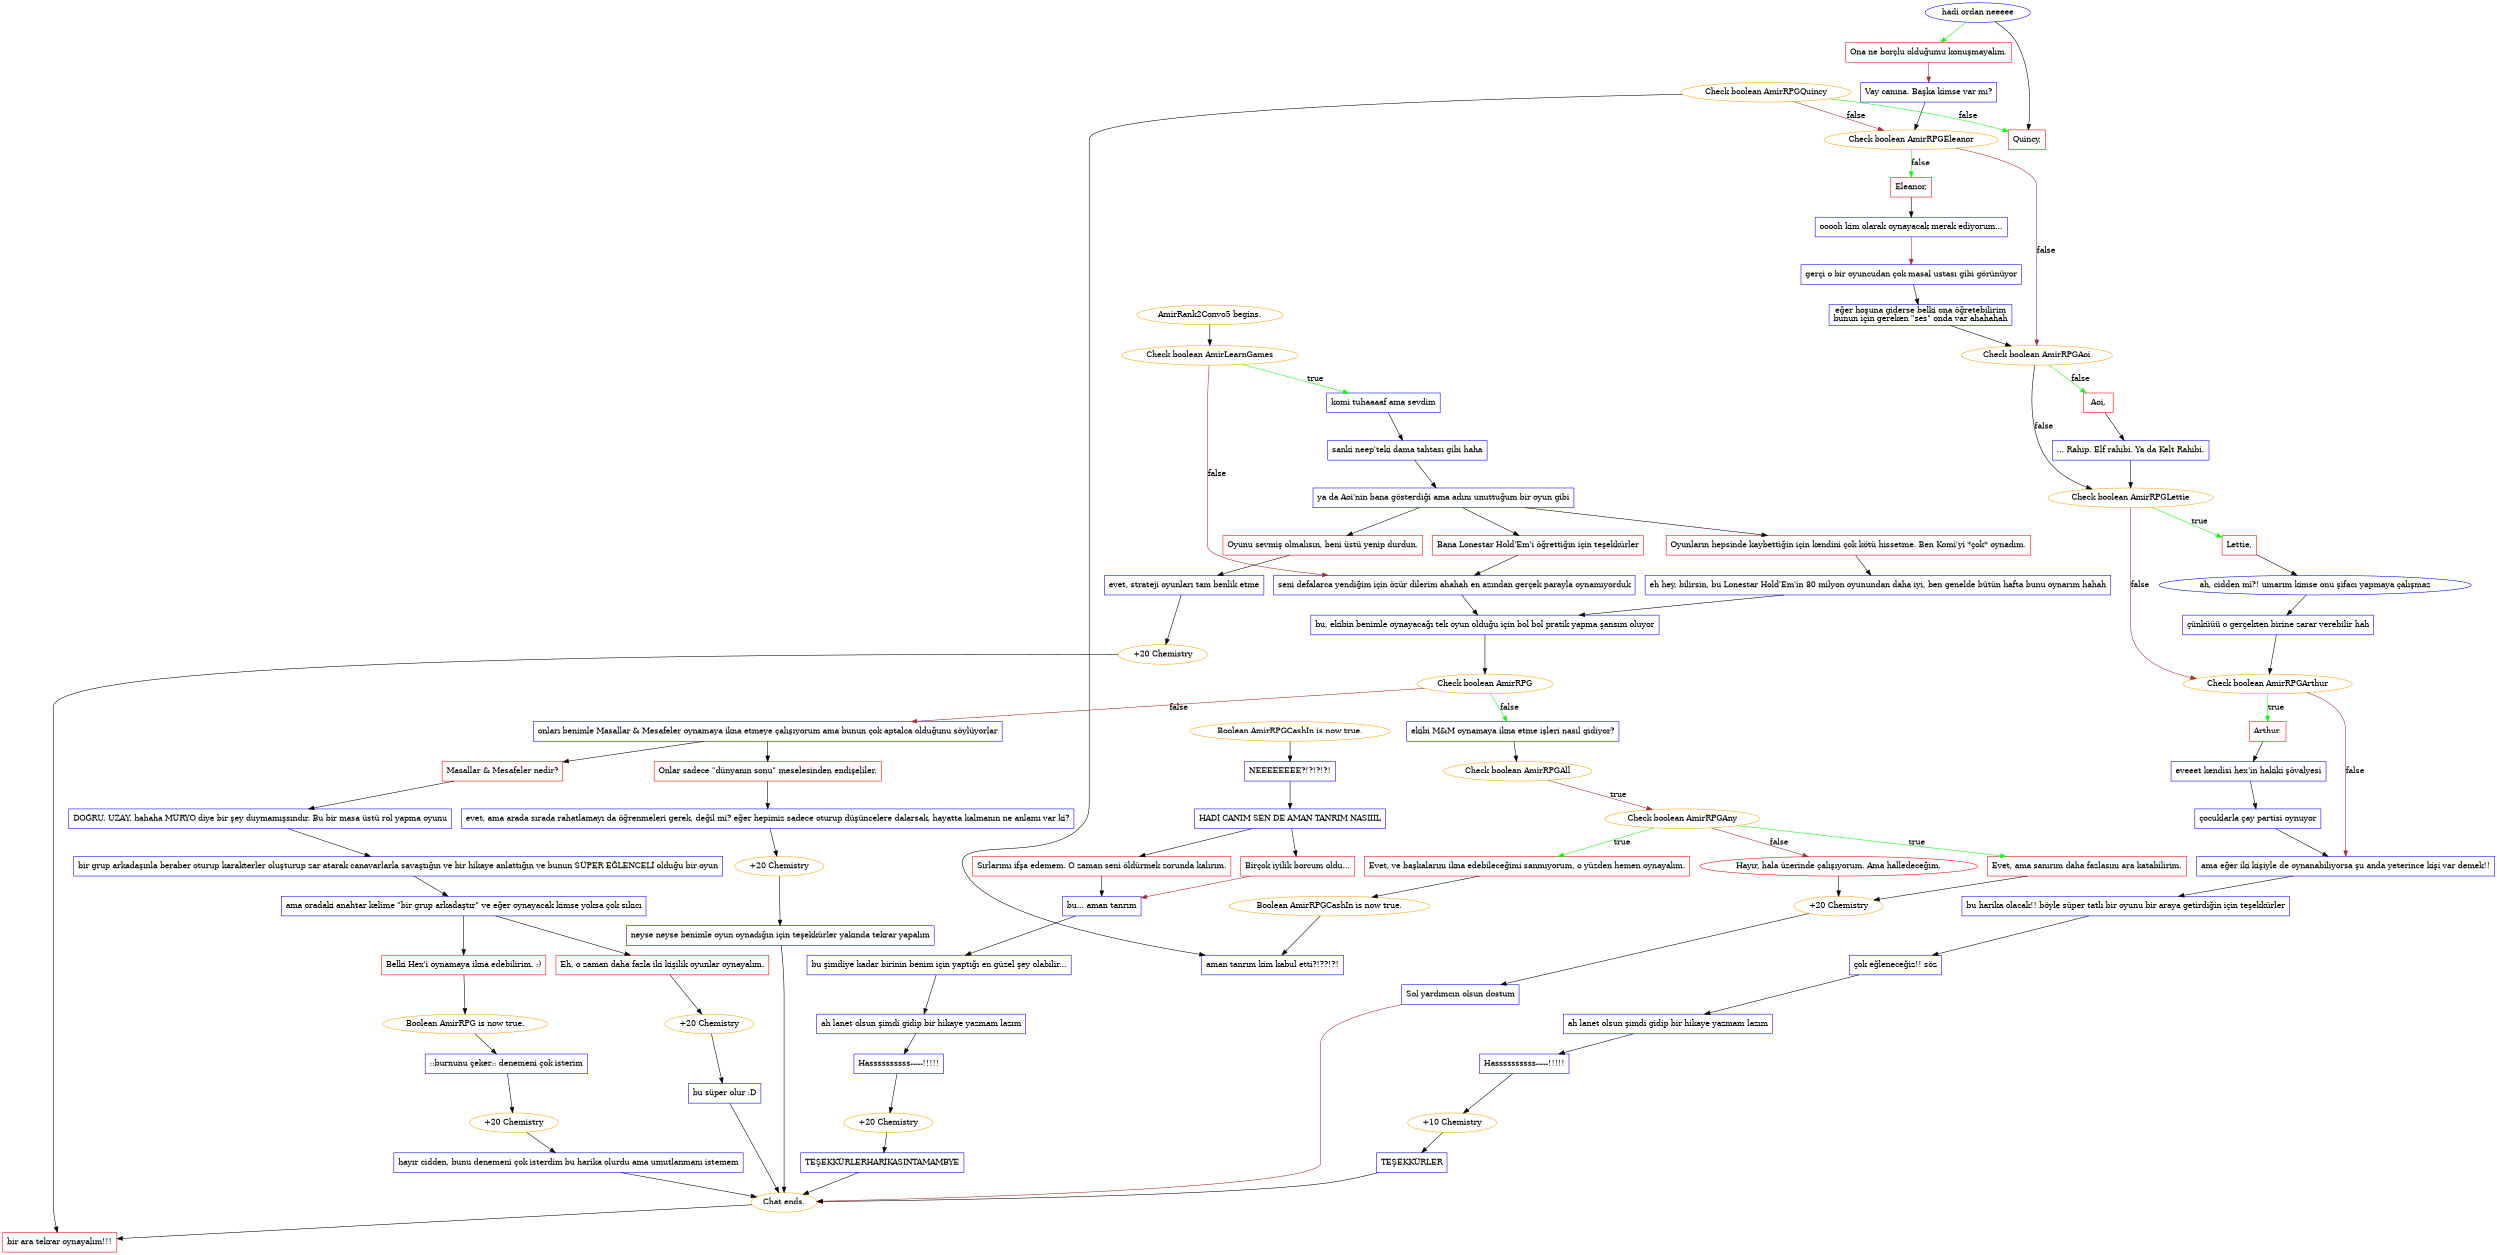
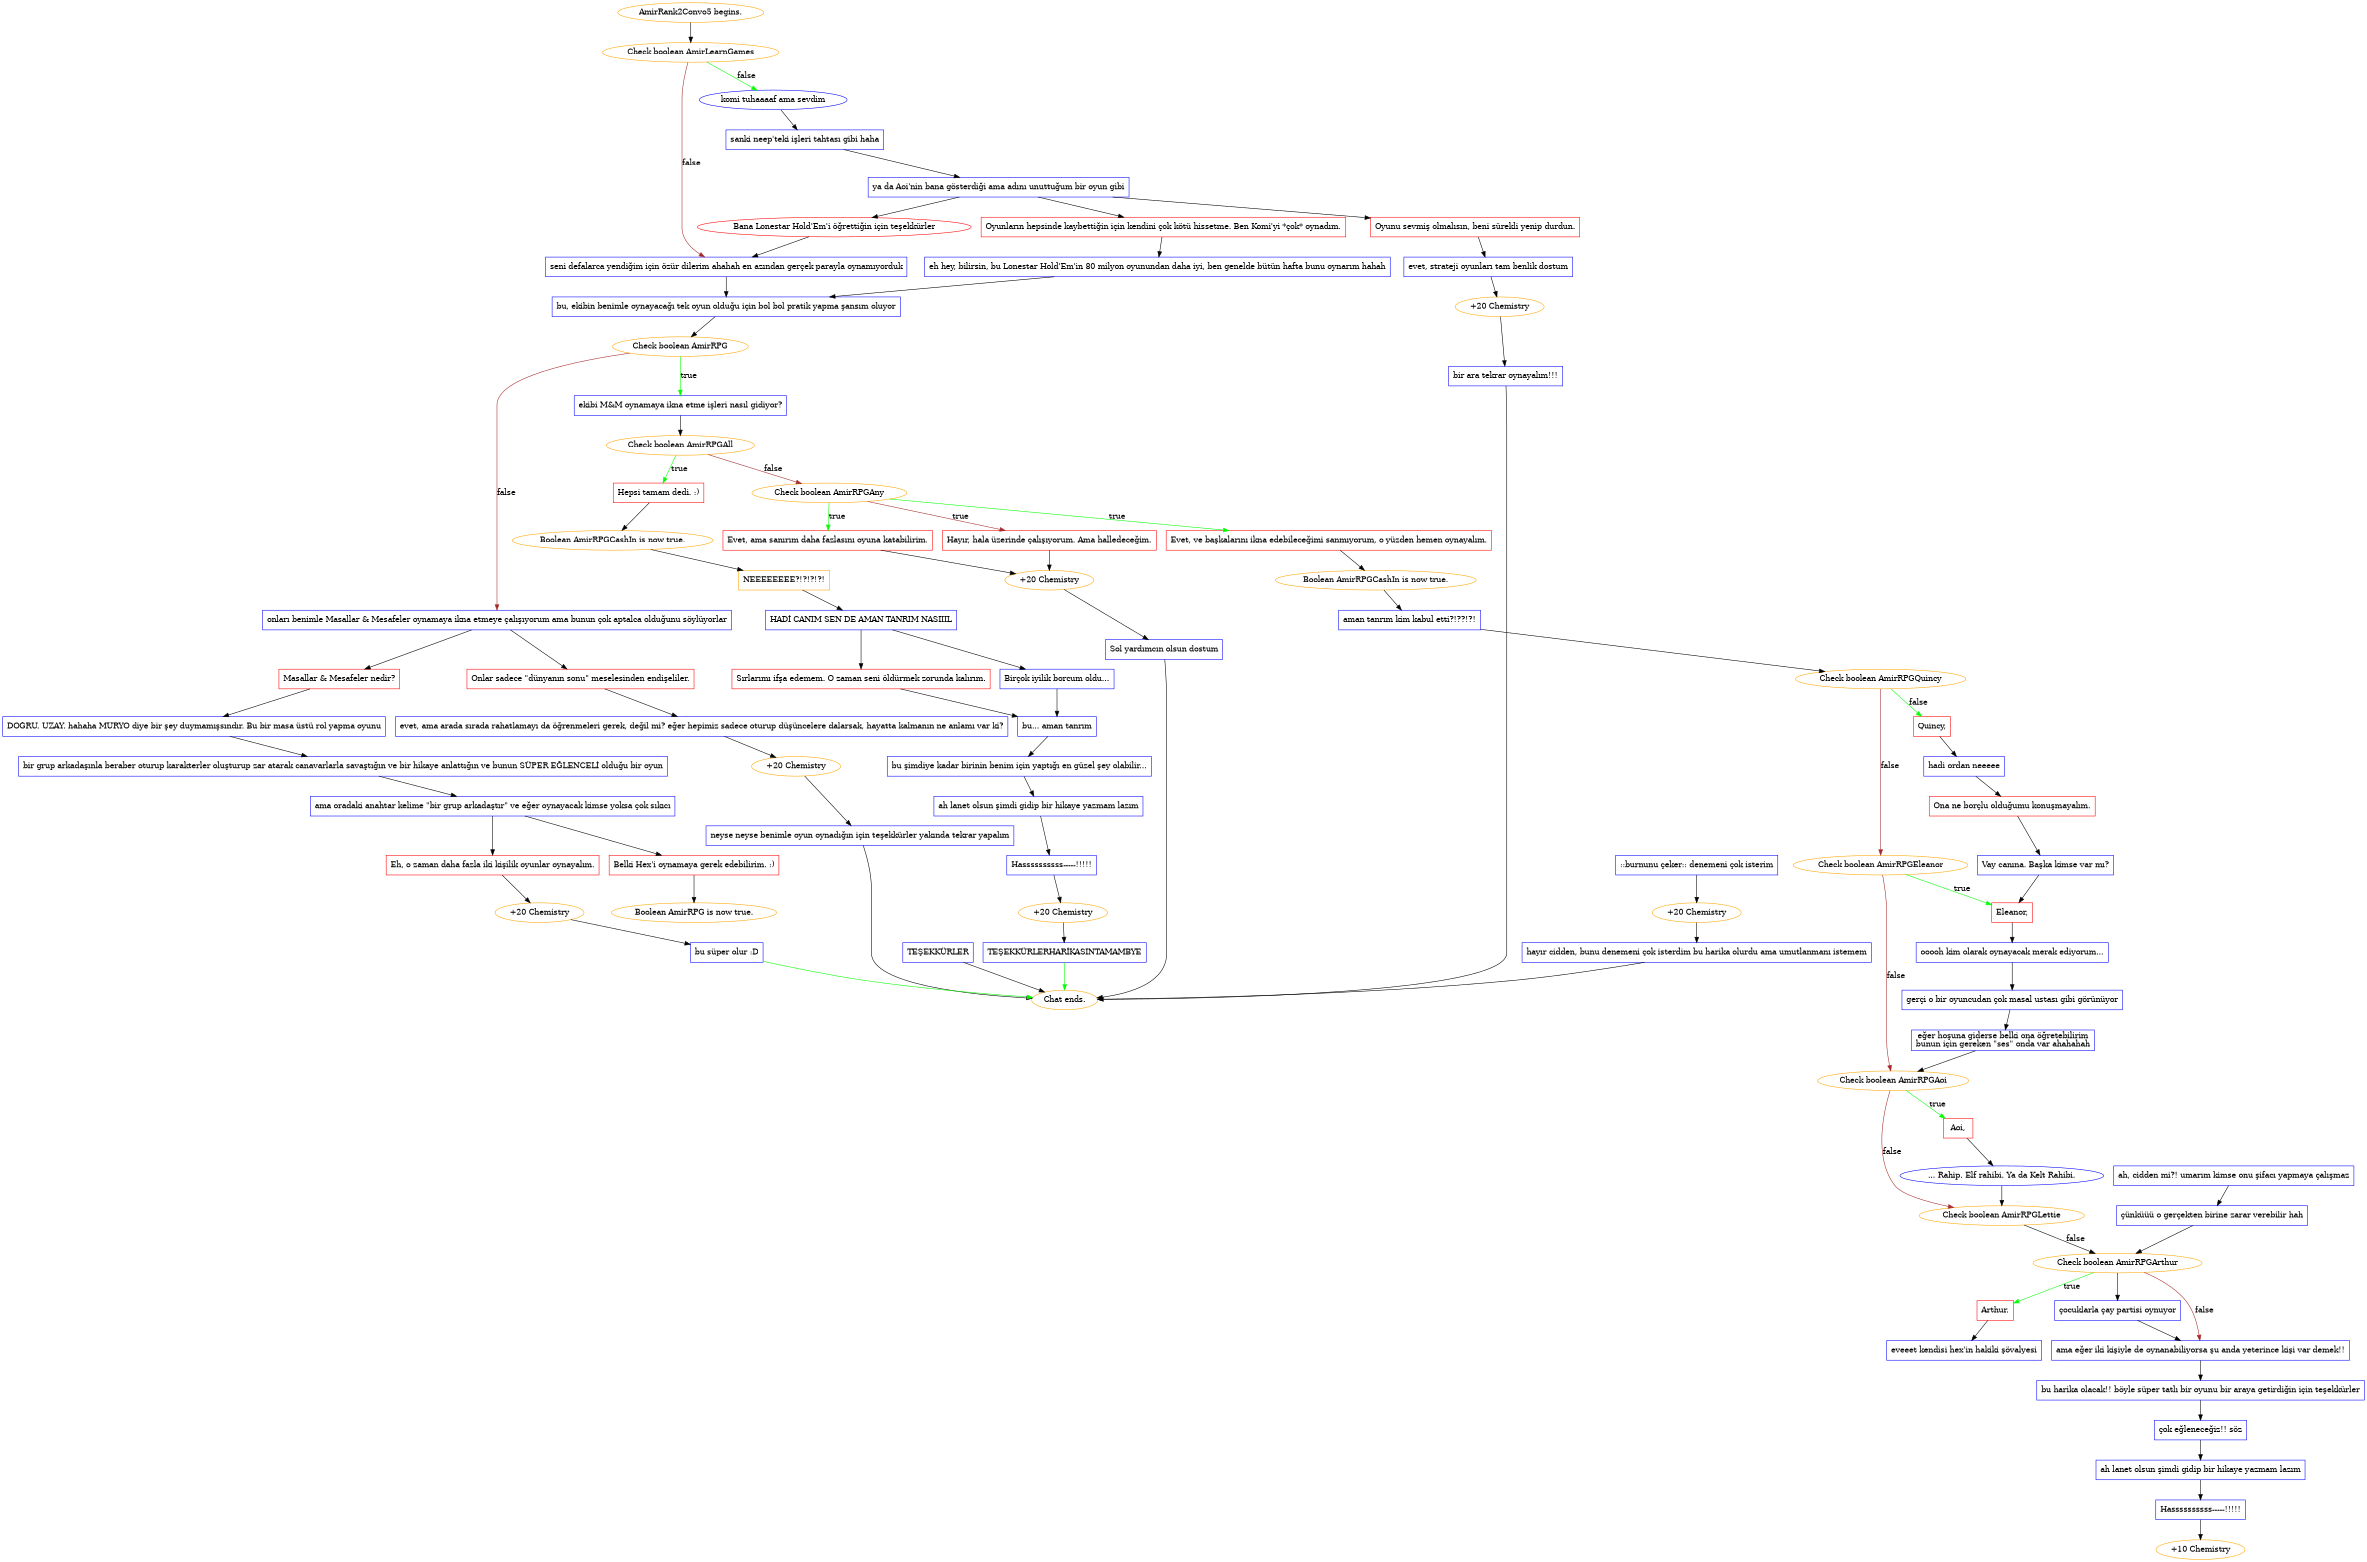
node "hadi ordan neeeee": shape ellipse -> box
edge "hadi ordan neeeee" -> "Ona ne borçlu olduğumu konuşmayalım.": color green -> black
edge "hadi ordan neeeee" -> "Quincy,": reversed
edge "Ona ne borçlu olduğumu konuşmayalım." -> "Vay canına. Başka kimse var mı?": color brown -> black
edge "Vay canına. Başka kimse var mı?" -> "Check boolean AmirRPGEleanor": now "Vay canına. Başka kimse var mı?" -> "Eleanor,"
edge "Check boolean AmirRPGEleanor" -> "Eleanor,": label "false" -> "true"
edge "ooooh kim olarak oynayacak merak ediyorum..." -> "gerçi o bir oyuncudan çok masal ustası gibi görünüyor": color brown -> black
edge "Check boolean AmirLearnGames" -> "komi tuhaaaaf ama sevdim": label "true" -> "false"
edge "Check boolean AmirRPGAoi" -> "Aoi,": label "false" -> "true"
edge "Check boolean AmirRPGQuincy" -> "aman tanrım kim kabul etti?!??!?!": reversed
node "komi tuhaaaaf ama sevdim": shape box -> ellipse
edge "Check boolean AmirRPGAoi" -> "Check boolean AmirRPGLettie": color black -> brown
node "sanki neep'teki dama tahtası gibi haha": label "sanki neep'teki dama tahtası gibi haha" -> "sanki neep'teki işleri tahtası gibi haha"
node "... Rahip. Elf rahibi. Ya da Kelt Rahibi.": shape box -> ellipse
node "Hepsi tamam dedi. :)": added
node "Oyunu sevmiş olmalısın, beni üstü yenip durdun.": label "Oyunu sevmiş olmalısın, beni üstü yenip durdun." -> "Oyunu sevmiş olmalısın, beni sürekli yenip durdun."
node "Bana Lonestar Hold'Em'i öğrettiğin için teşekkürler": shape box -> ellipse
node "Lettie,": removed
node "evet, strateji oyunları tam benlik etme": label "evet, strateji oyunları tam benlik etme" -> "evet, strateji oyunları tam benlik dostum"
node "ah, cidden mi?! umarım kimse onu şifacı yapmaya çalışmaz": shape ellipse -> box
edge "Check boolean AmirRPGLettie" -> "Check boolean AmirRPGArthur": color brown -> black
edge "Check boolean AmirRPG" -> "ekibi M&M oynamaya ikna etme işleri nasıl gidiyor?": label "false" -> "true"
node "NEEEEEEEE?!?!?!?!": color blue -> orange
edge "eveeet kendisi hex'in hakiki şövalyesi" -> "çocuklarla çay partisi oynuyor": now "Check boolean AmirRPGArthur" -> "çocuklarla çay partisi oynuyor"
edge "Check boolean AmirRPGAll" -> "Check boolean AmirRPGAny": label "true" -> "false"
edge "Check boolean AmirRPGAny" -> "Hayır, hala üzerinde çalışıyorum. Ama halledeceğim.": label "false" -> "true"
node "Birçok iyilik borcum oldu...": color red -> blue
node "Hayır, hala üzerinde çalışıyorum. Ama halledeceğim.": shape ellipse -> box
node "Evet, ama sanırım daha fazlasını ara katabilirim.": label "Evet, ama sanırım daha fazlasını ara katabilirim." -> "Evet, ama sanırım daha fazlasını oyuna katabilirim."
edge "Birçok iyilik borcum oldu..." -> "bu... aman tanrım": color brown -> black
node "Belki Hex'i oynamaya ikna edebilirim. :)": label "Belki Hex'i oynamaya ikna edebilirim. :)" -> "Belki Hex'i oynamaya gerek edebilirim. :)"
edge "Boolean AmirRPG is now true." -> "::burnunu çeker:: denemeni çok isterim": removed
edge "+10 Chemistry" -> "TEŞEKKÜRLER": removed
edge "bu süper olur :D" -> "Chat ends.": color black -> green
edge "TEŞEKKÜRLERHARİKASINTAMAMBYE" -> "Chat ends.": color black -> green
edge "Sol yardımcın olsun dostum" -> "Chat ends.": color brown -> black
edge "Chat ends." -> "bir ara tekrar oynayalım!!!": reversed
node "bir ara tekrar oynayalım!!!": color red -> blue
